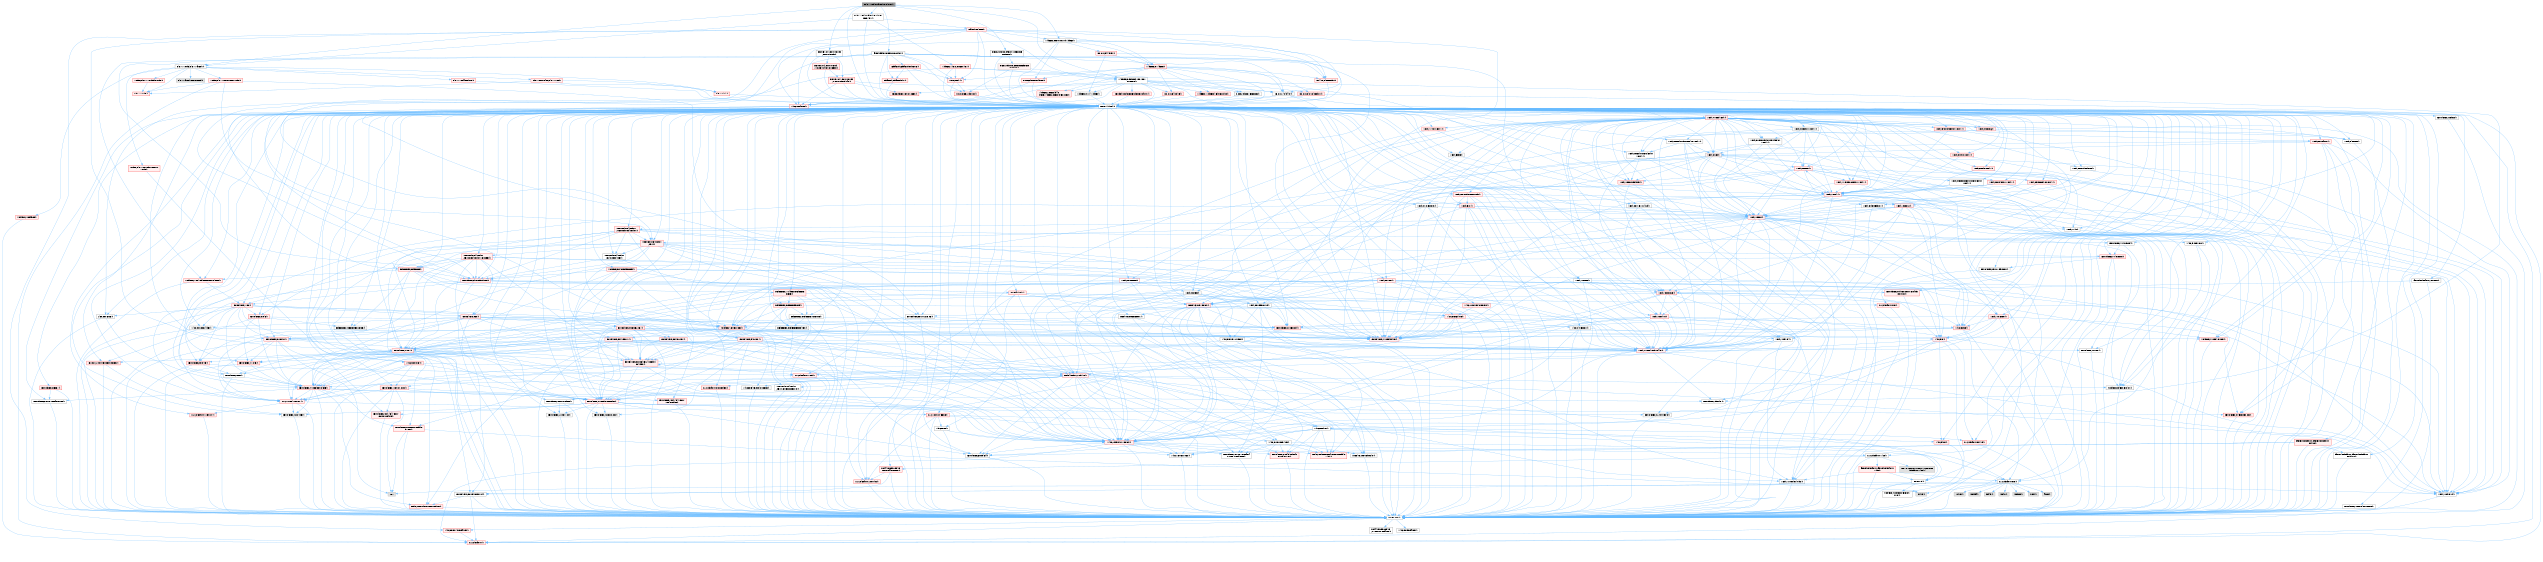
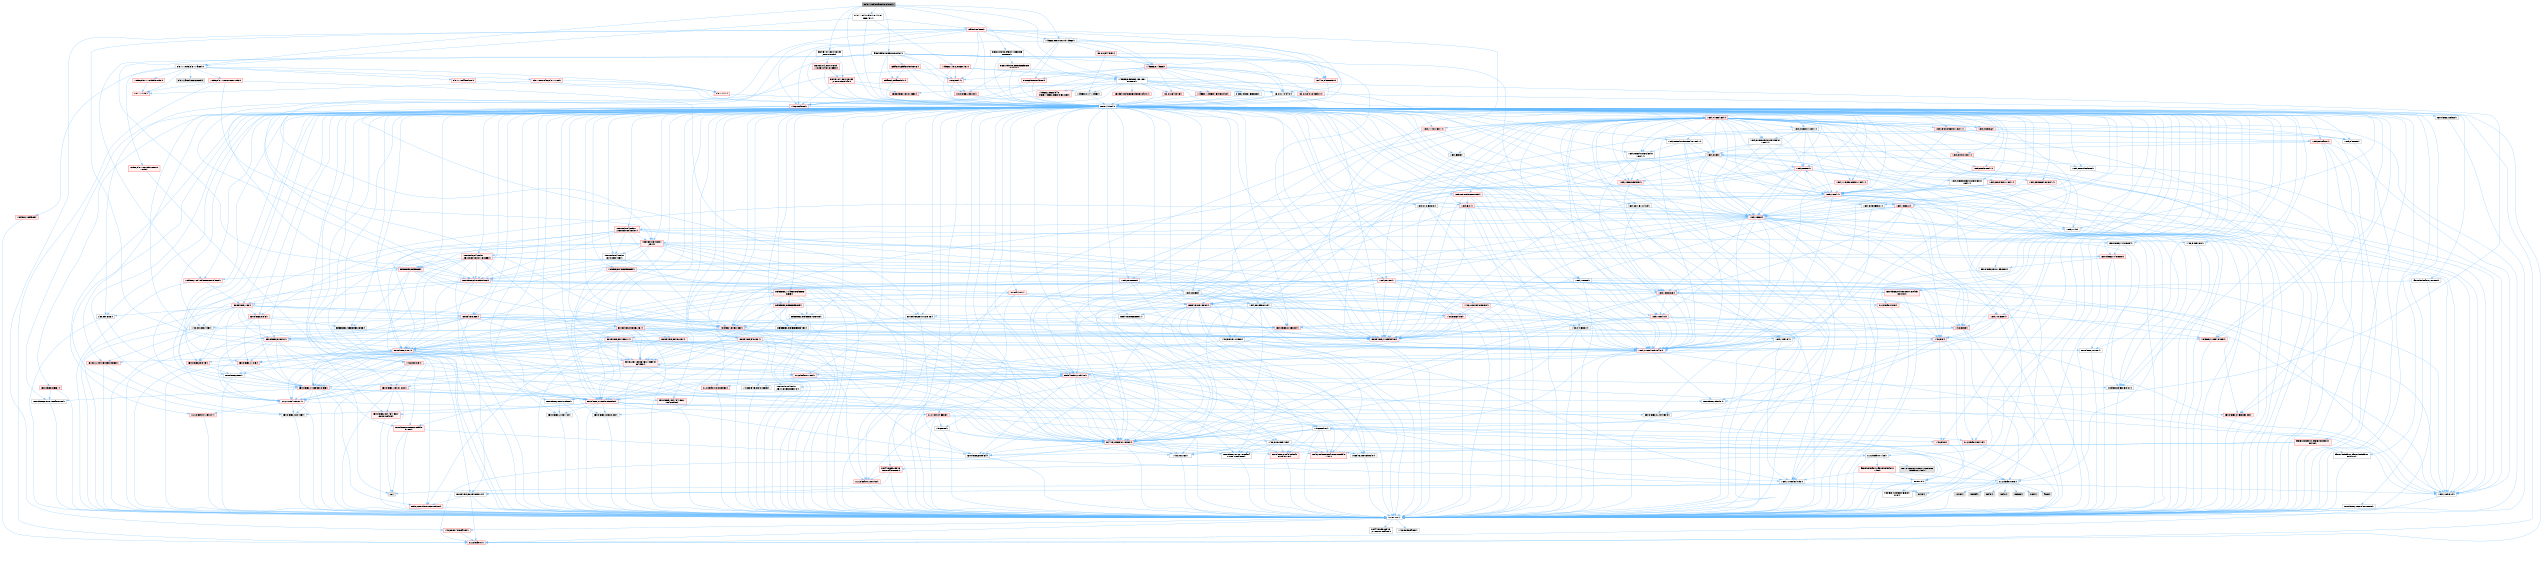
edge "Math/Rotator.h" -> "Math/InverseRotationMatrix.h": now "Math/Rotator.h" -> "Math/Vector.h"
edge "Misc/DateTime.h" -> "Misc/Timespan.h": now "Math/Range.h" -> "Misc/Timespan.h"
node "Containers/ContainerAllocation Policies.h": label "Containers/ContainerAllocation Policies.h" -> "ScriptArray/ContainerAllocation Policies.h"
node "Misc/AssertionMacros.h": label "Misc/AssertionMacros.h" -> "Styling/AssertionMacros.h"
node "Misc/NameTypes.h": label "Misc/NameTypes.h" -> "Misc/VarArgs.h"
